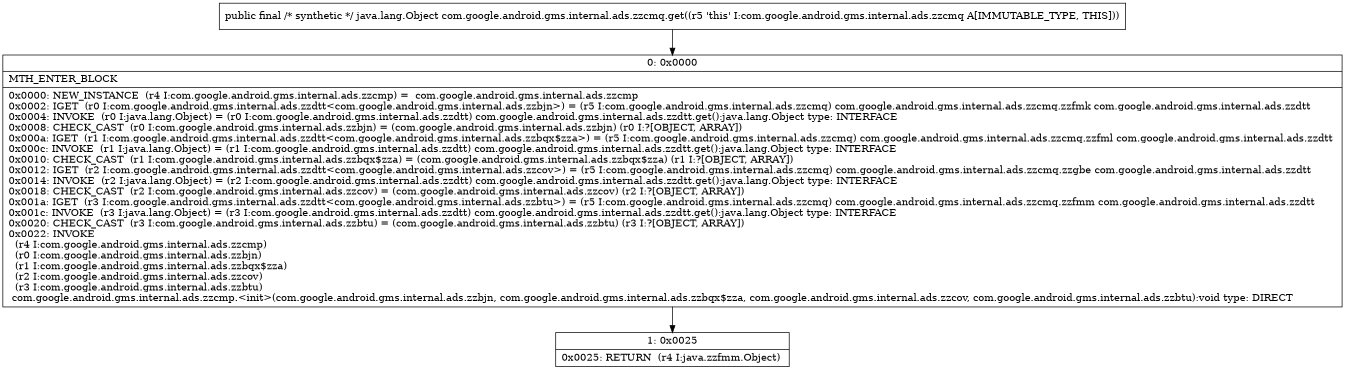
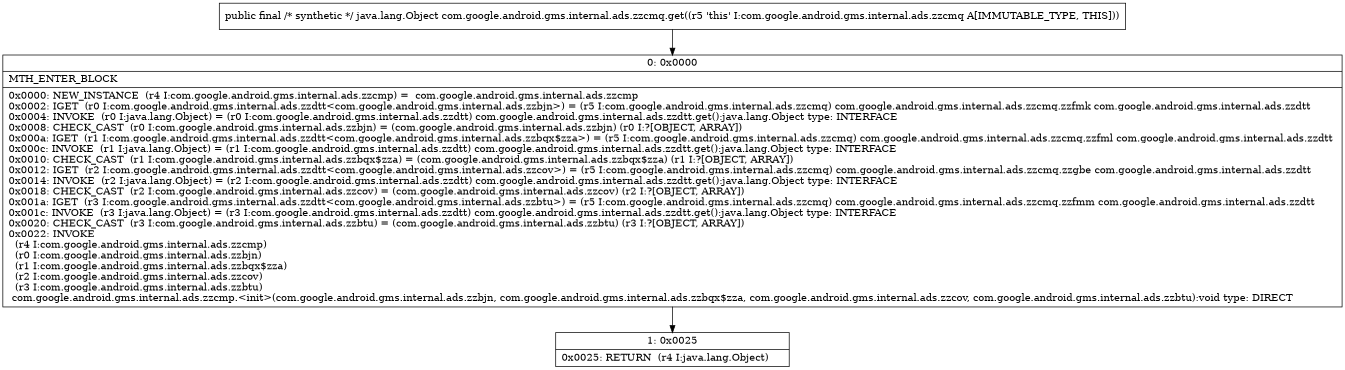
node "1: 0x0025": text "0x0025: RETURN  (r4 I:java.zzfmm.Object)" -> "0x0025: RETURN  (r4 I:java.lang.Object)"
